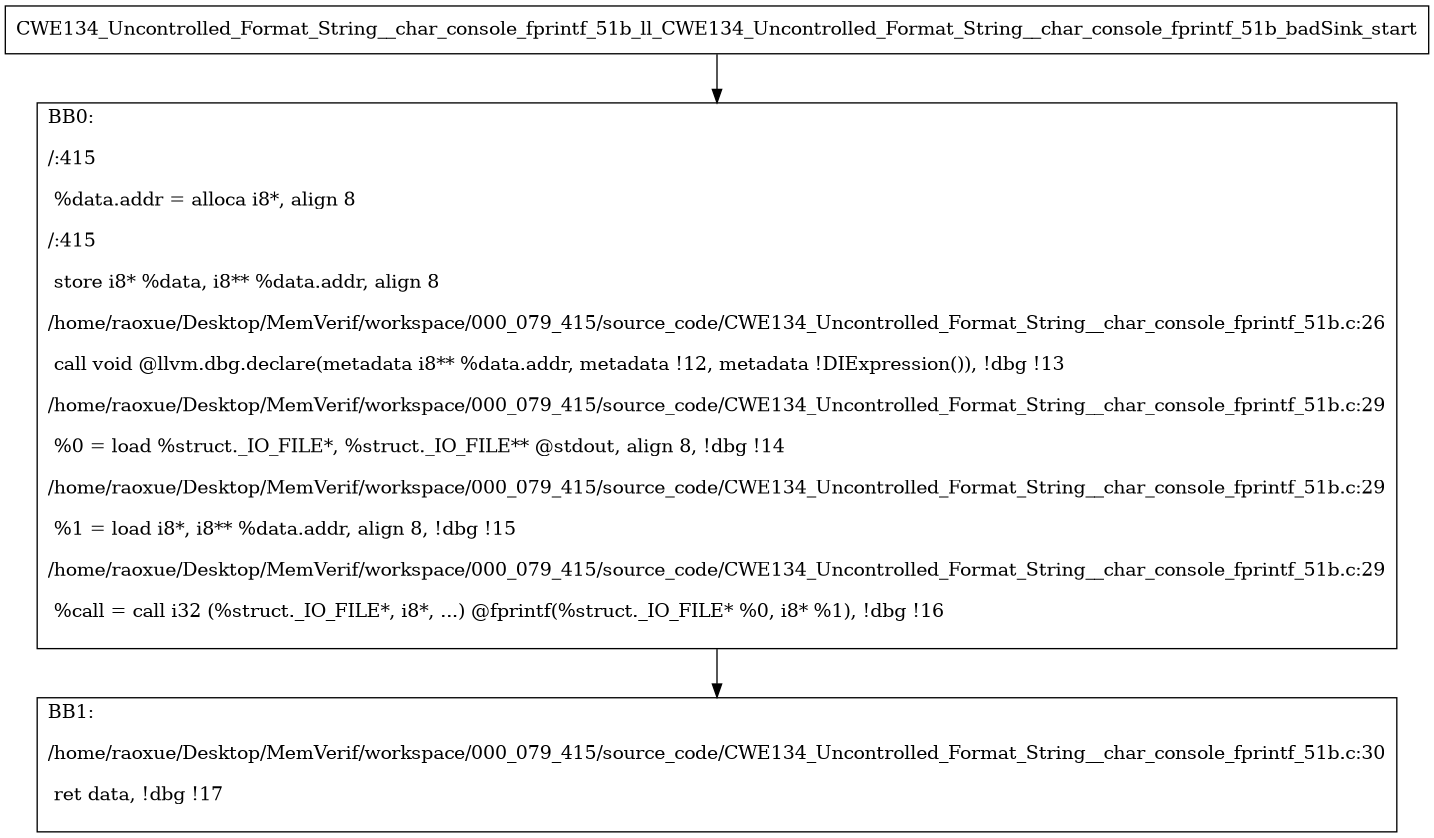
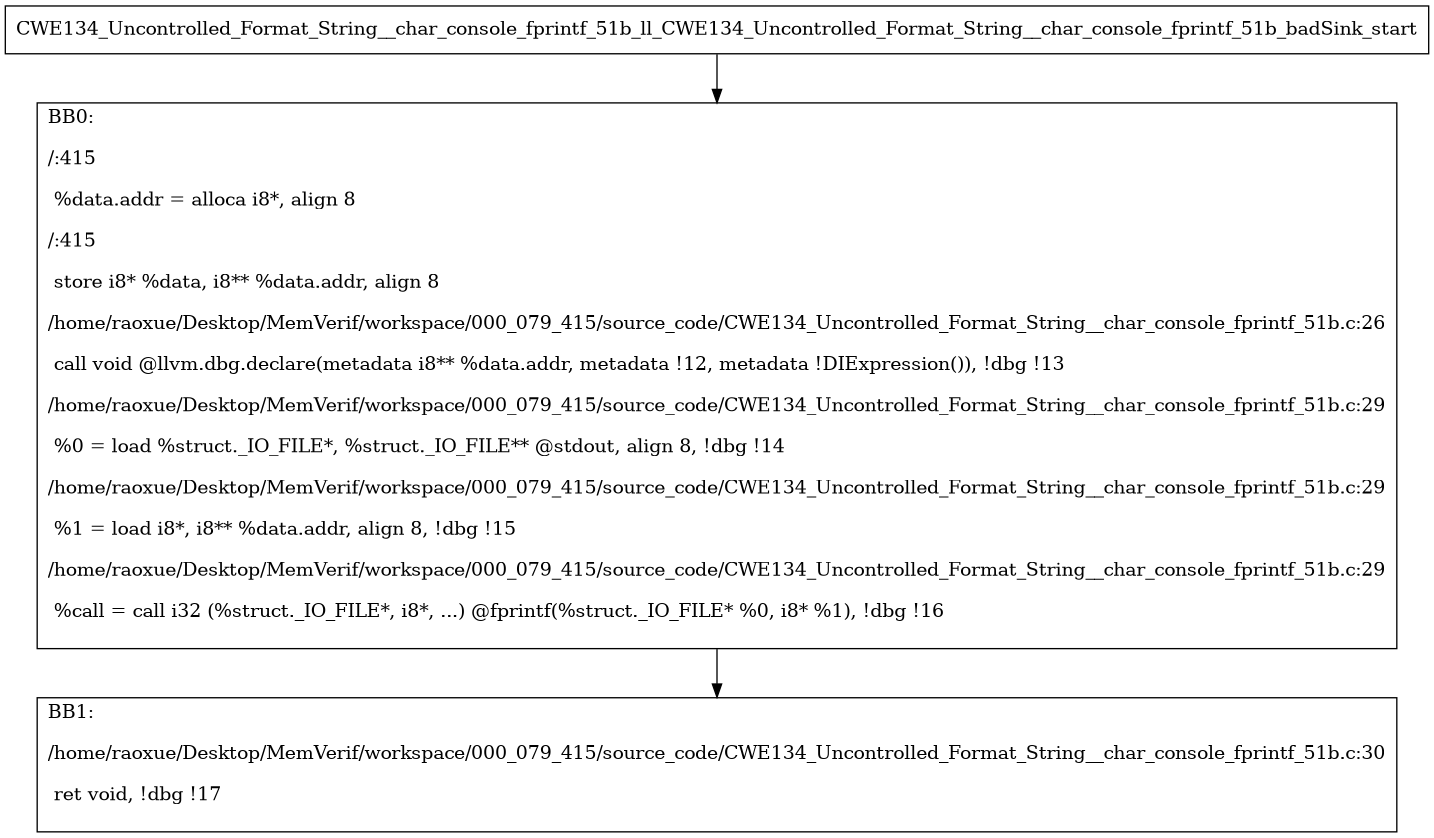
node "BB1:": text "ret data, !dbg !17" -> "ret void, !dbg !17"
